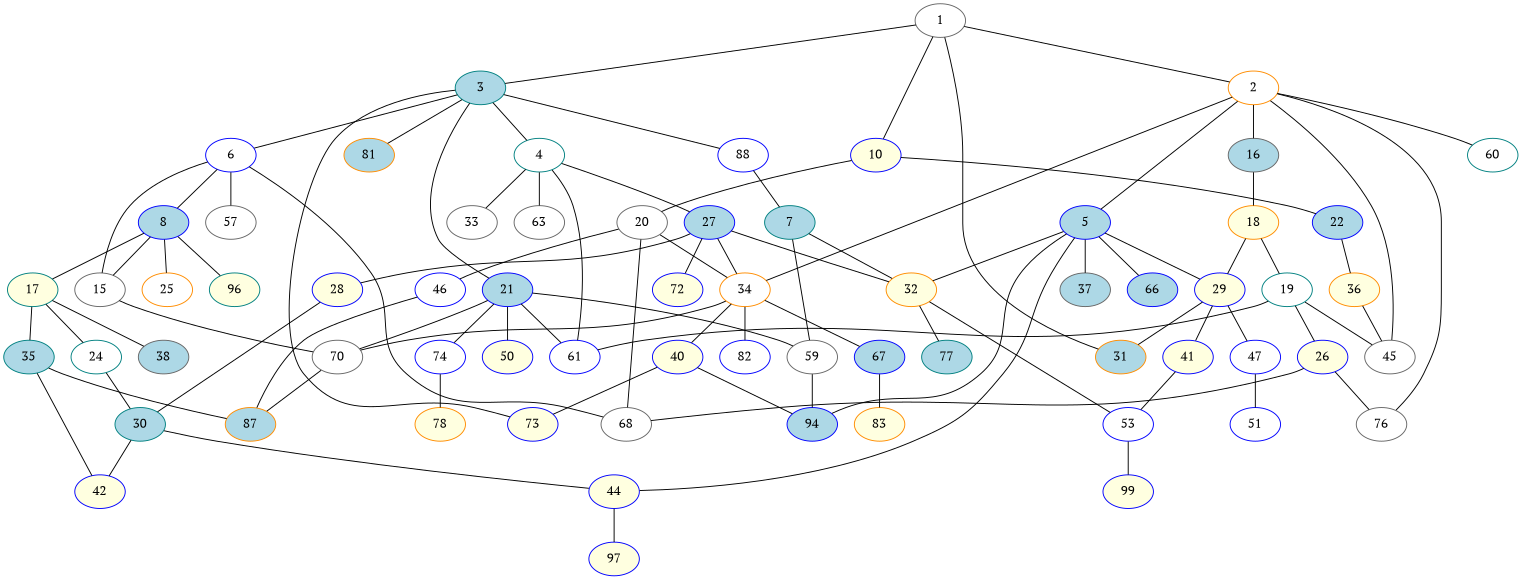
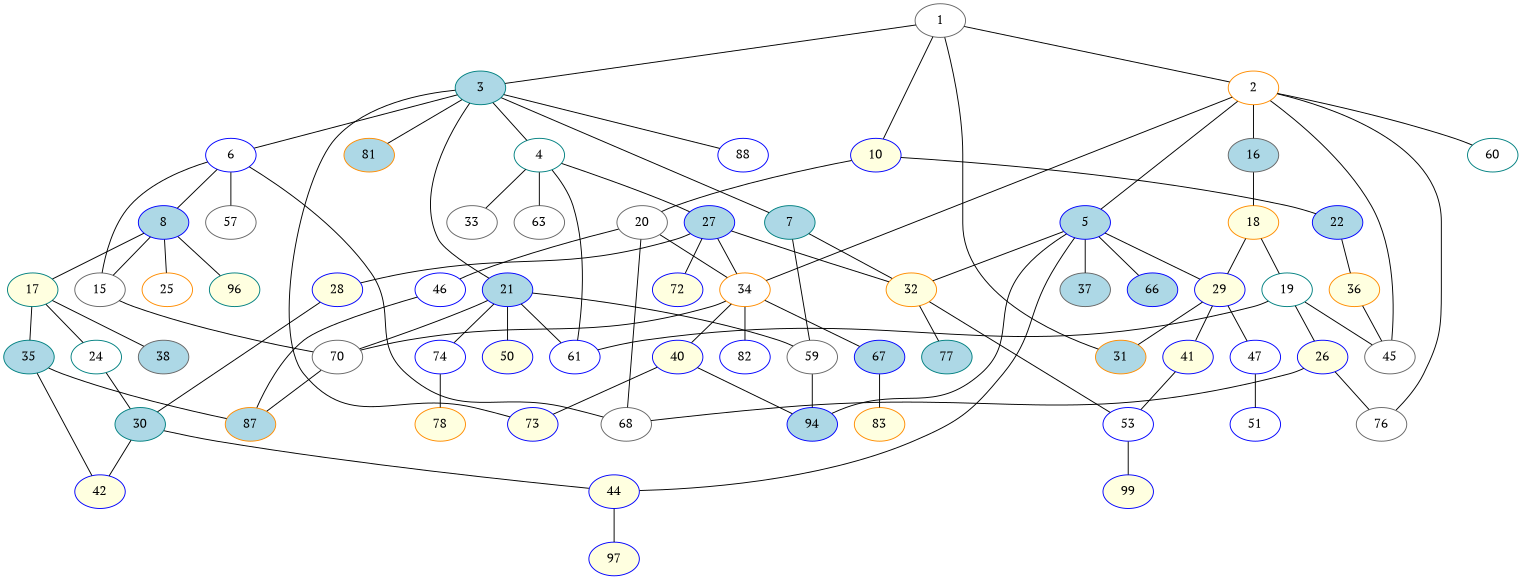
edge "88" -- "7": now "3" -- "7"
